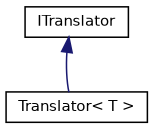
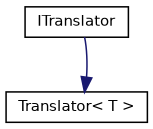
edge "Translator< T >" -> "ITranslator": reversed
